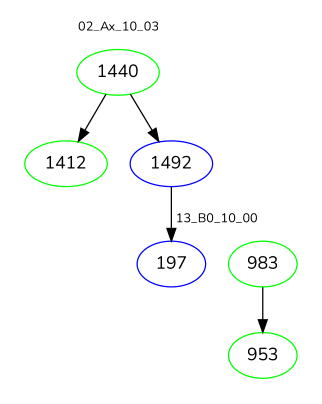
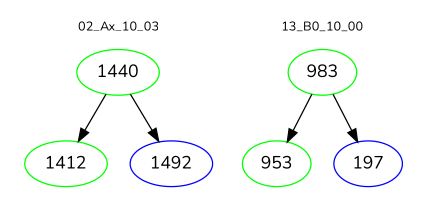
edge "1492" -> "197": now "983" -> "197"
